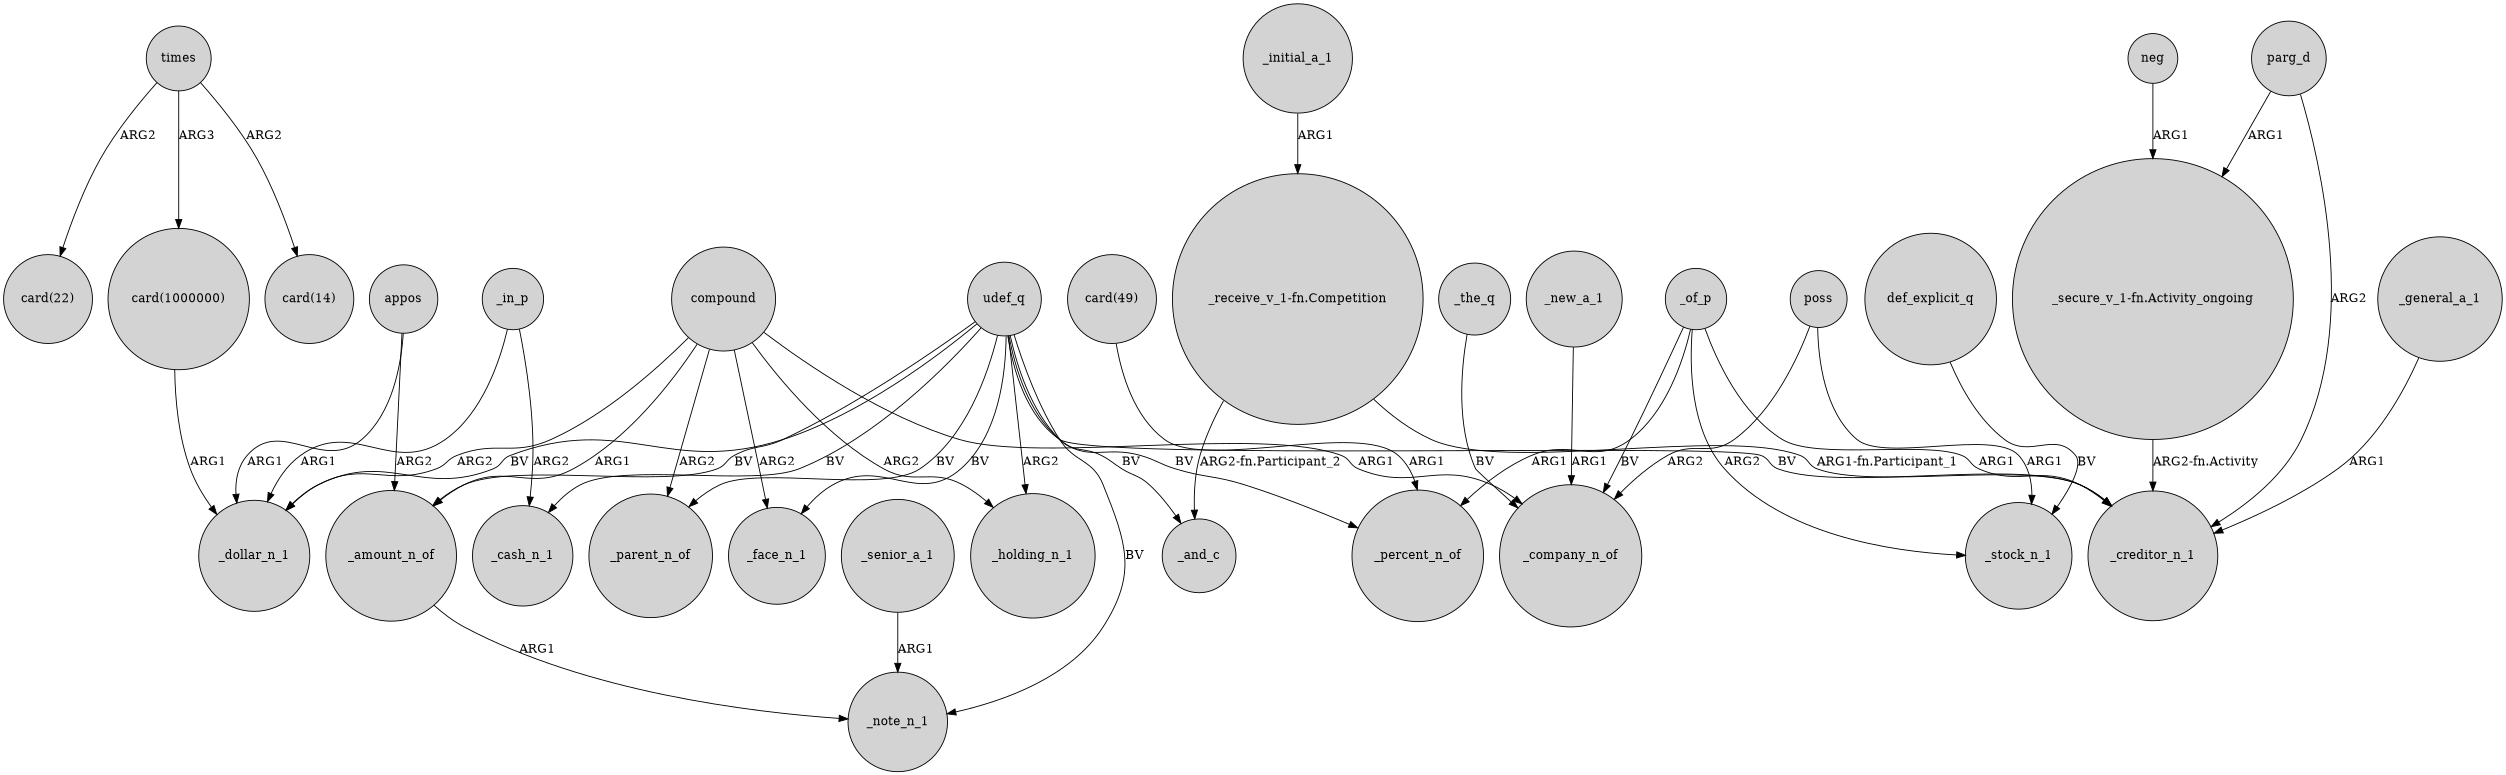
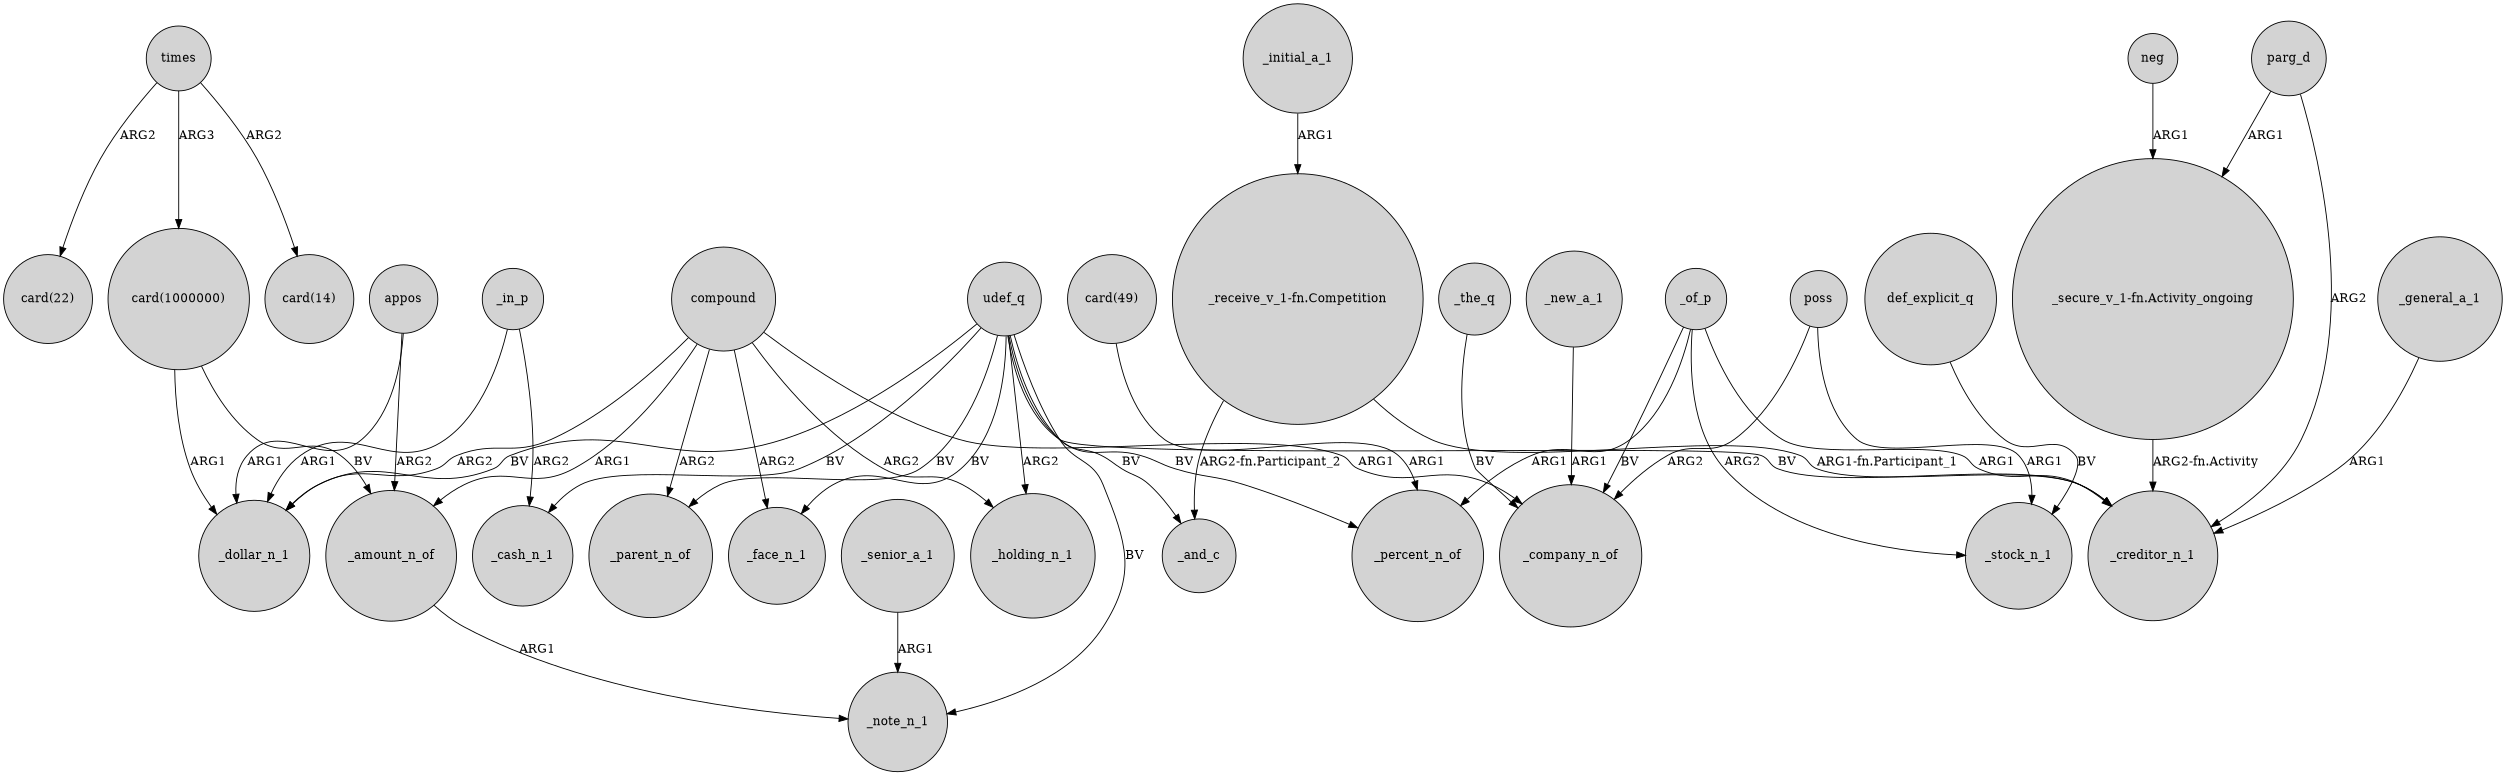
edge "udef_q" -> "_amount_n_of": now "card(1000000)" -> "_amount_n_of"
